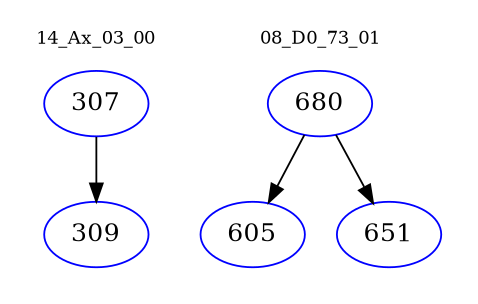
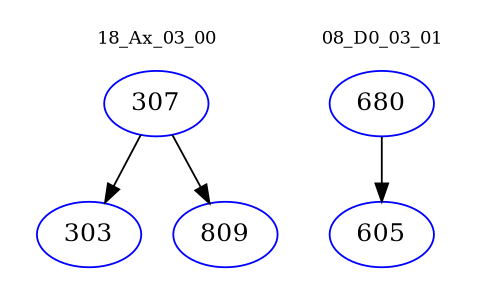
cluster "14_Ax_03_00": label "14_Ax_03_00" -> "18_Ax_03_00"
cluster "08_D0_73_01": label "08_D0_73_01" -> "08_D0_03_01"
node "303": added
node "309": label "309" -> "809"
node "651": removed
